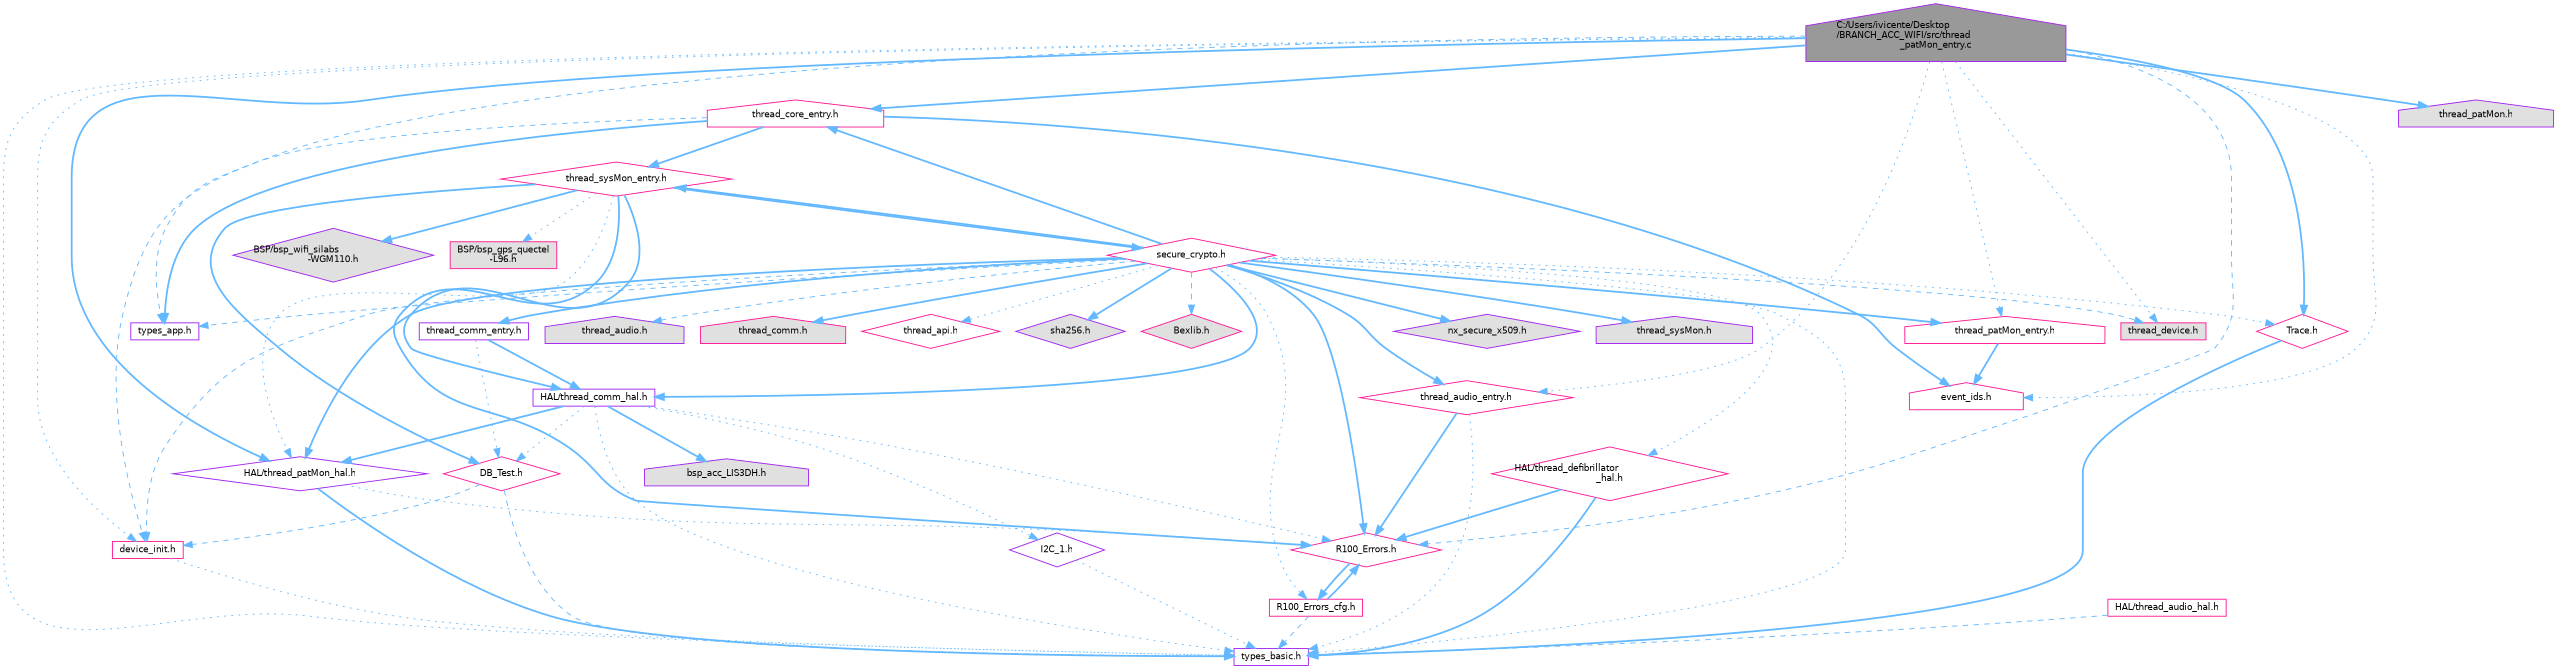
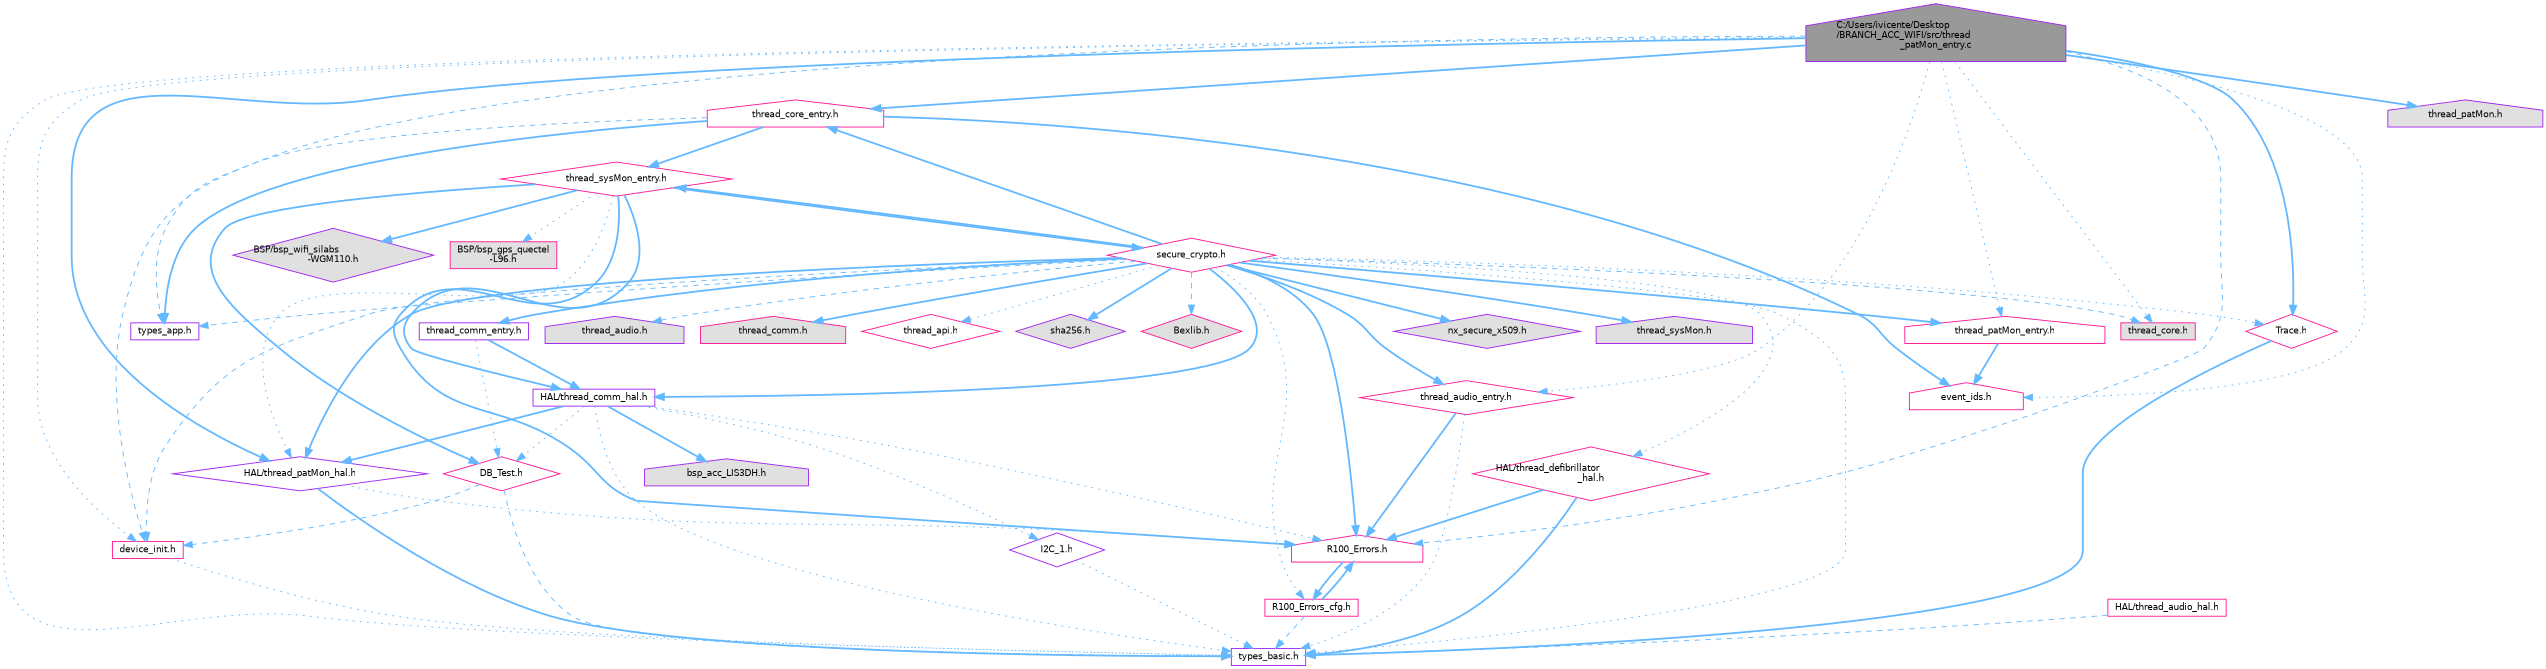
node "thread_device.h": label "thread_device.h" -> "thread_core.h"
node "R100_Errors.h": shape diamond -> house
